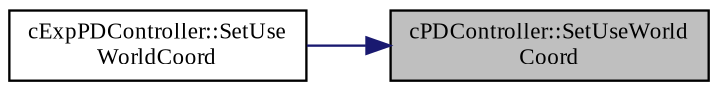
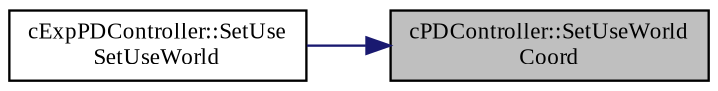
node "cExpPDController::SetUse WorldCoord": label "cExpPDController::SetUse WorldCoord" -> "cExpPDController::SetUse SetUseWorld"
